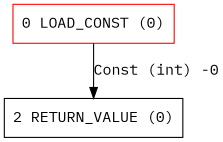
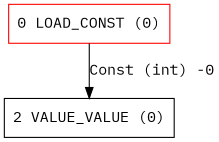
node "2 RETURN_VALUE (0)": label "2 RETURN_VALUE (0)" -> "2 VALUE_VALUE (0)"
